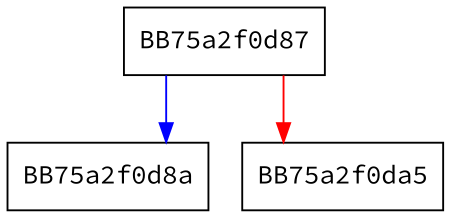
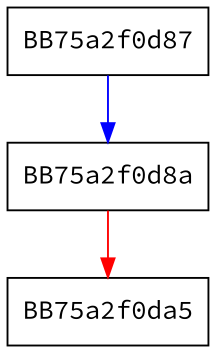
edge "BB75a2f0d87" -> "BB75a2f0da5": now "BB75a2f0d8a" -> "BB75a2f0da5"
